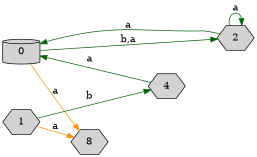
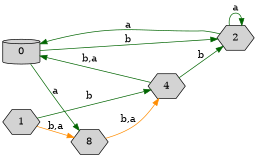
edge "0" -> "2": label "b,a" -> "b"
edge "4" -> "0": label "a" -> "b,a"
edge "4" -> "2": added, label "b"
edge "0" -> "8": color darkorange -> darkgreen
edge "1" -> "8": label "a" -> "b,a"
edge "8" -> "4": added, label "b,a"
